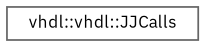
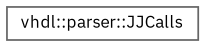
node "vhdl::vhdl::JJCalls": label "vhdl::vhdl::JJCalls" -> "vhdl::parser::JJCalls"
